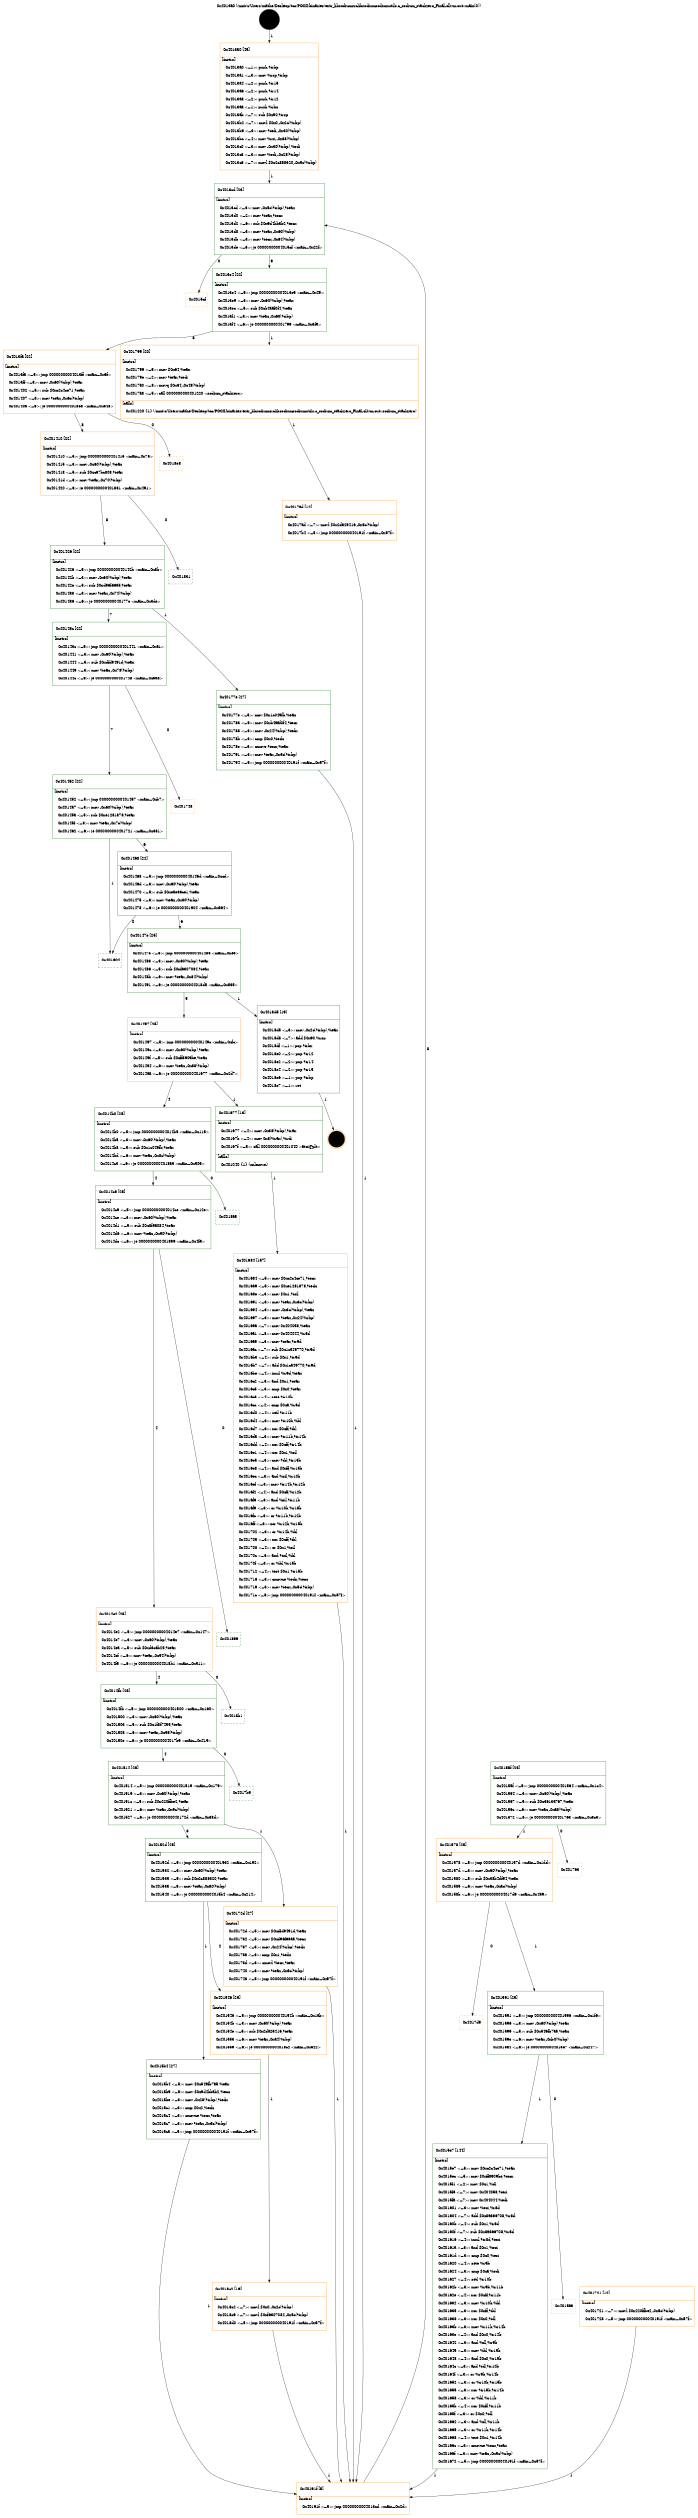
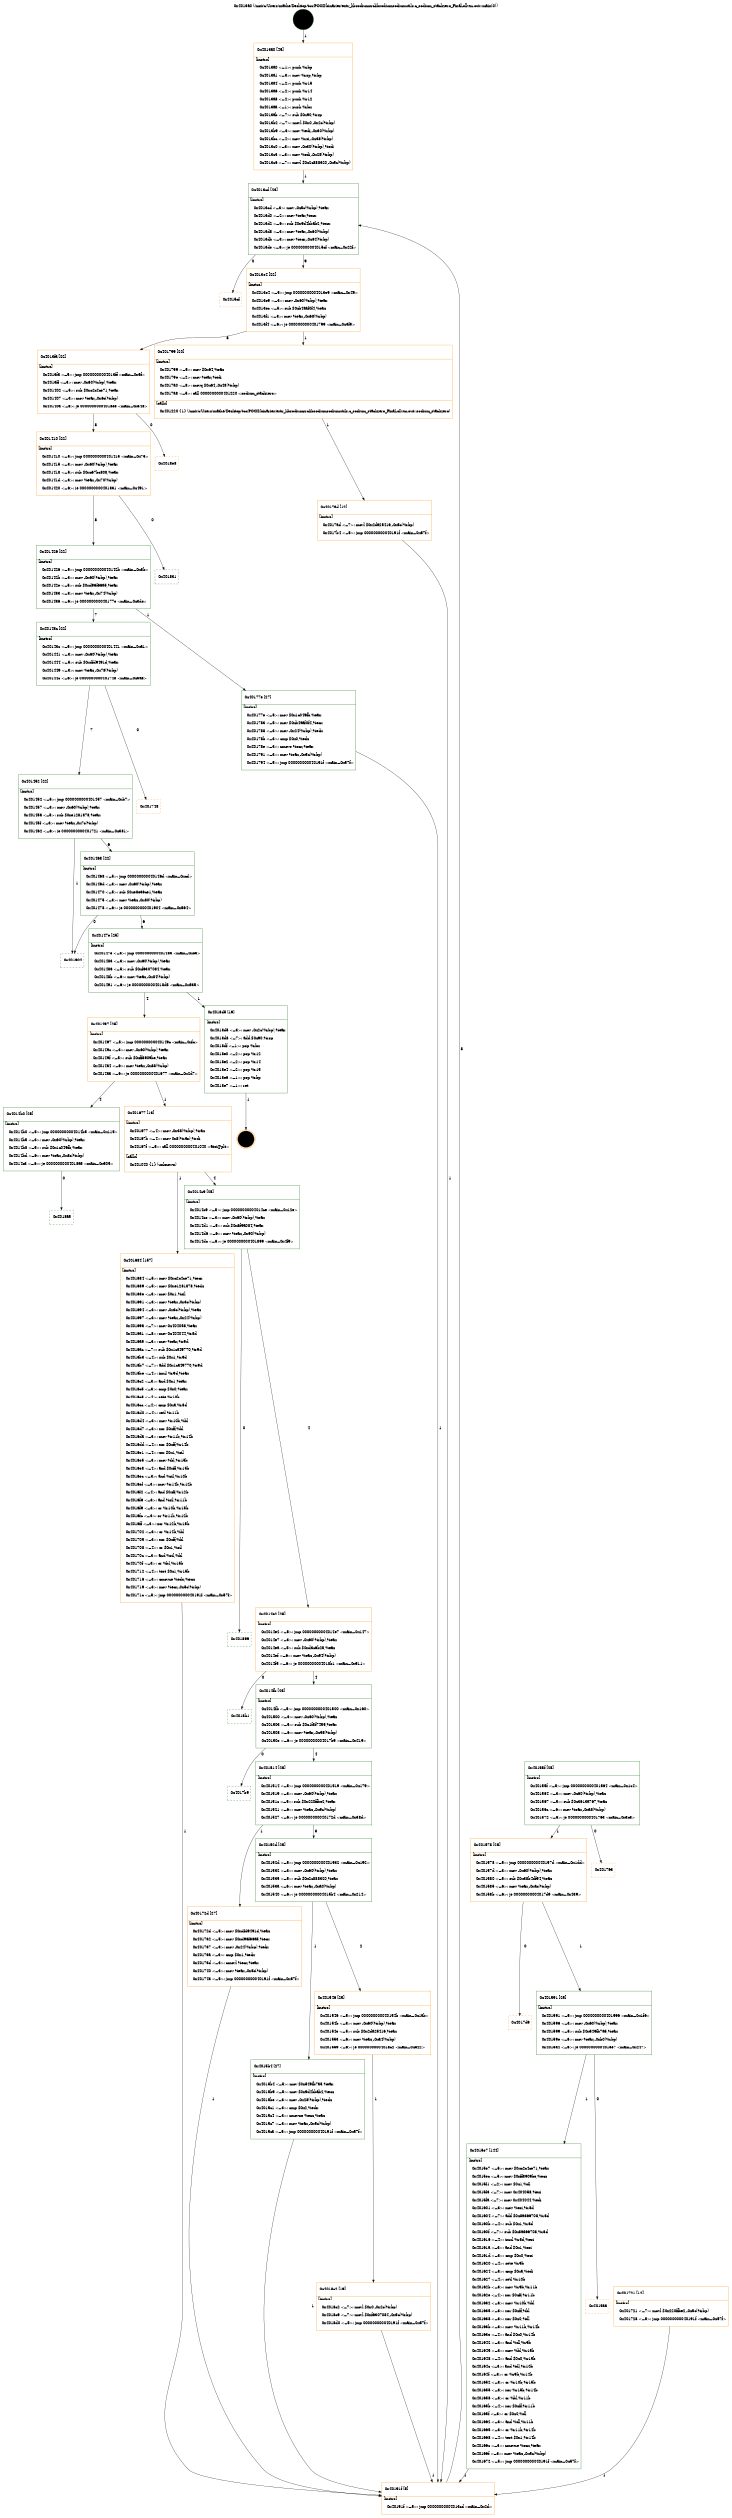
node "0x4013e4 [22]": color darkgreen -> darkorange
edge "0x40147e [25]" -> "0x401497 [25]": label " 5" -> " 4"
node "0x401677 [13]": color darkgreen -> darkorange
edge "0x4014b0 [25]" -> "0x4014c9 [25]": now "0x401677 [13]" -> "0x4014c9 [25]"
